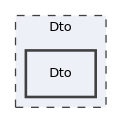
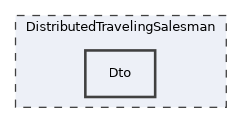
cluster "Dto": label "Dto" -> "DistributedTravelingSalesman"
